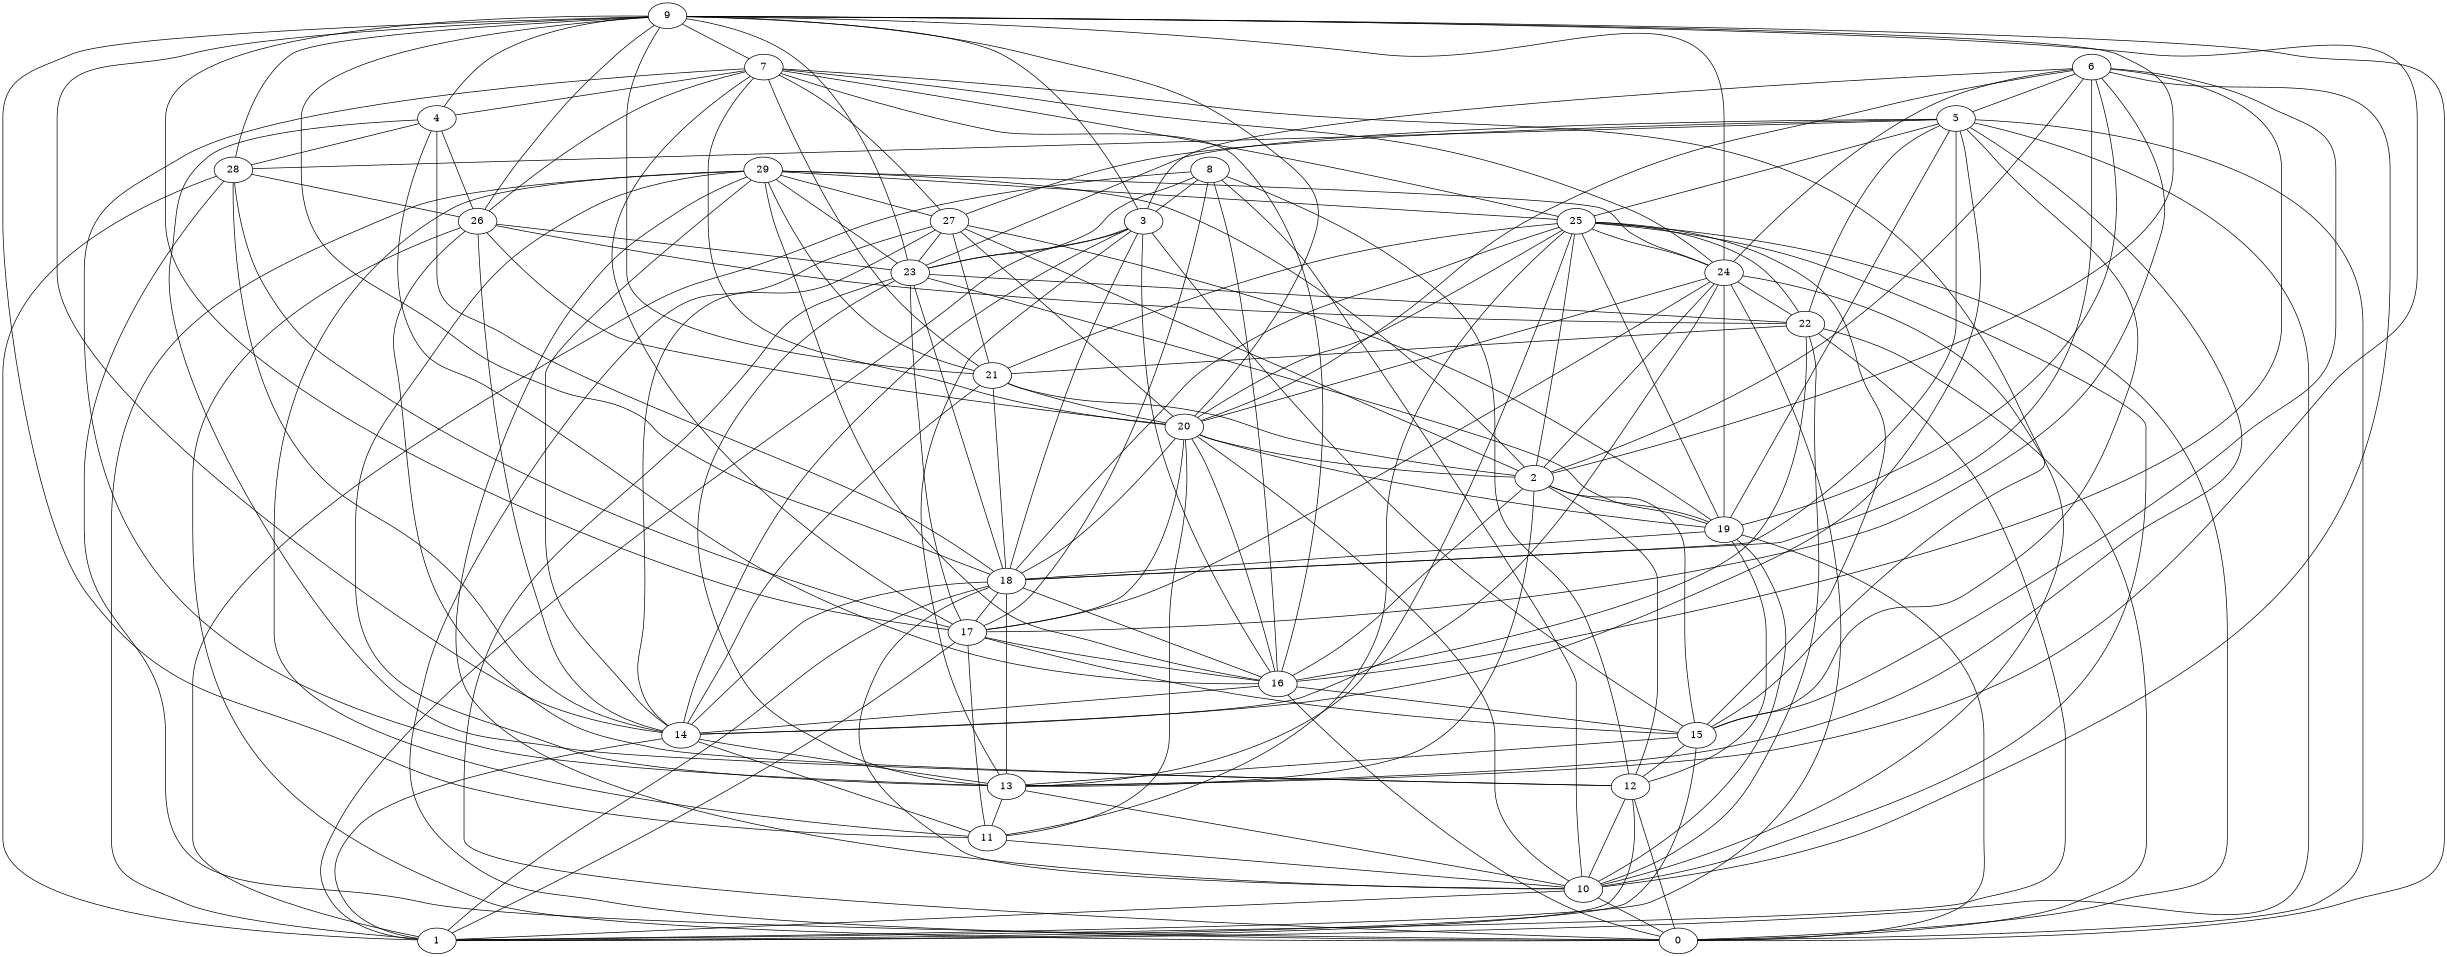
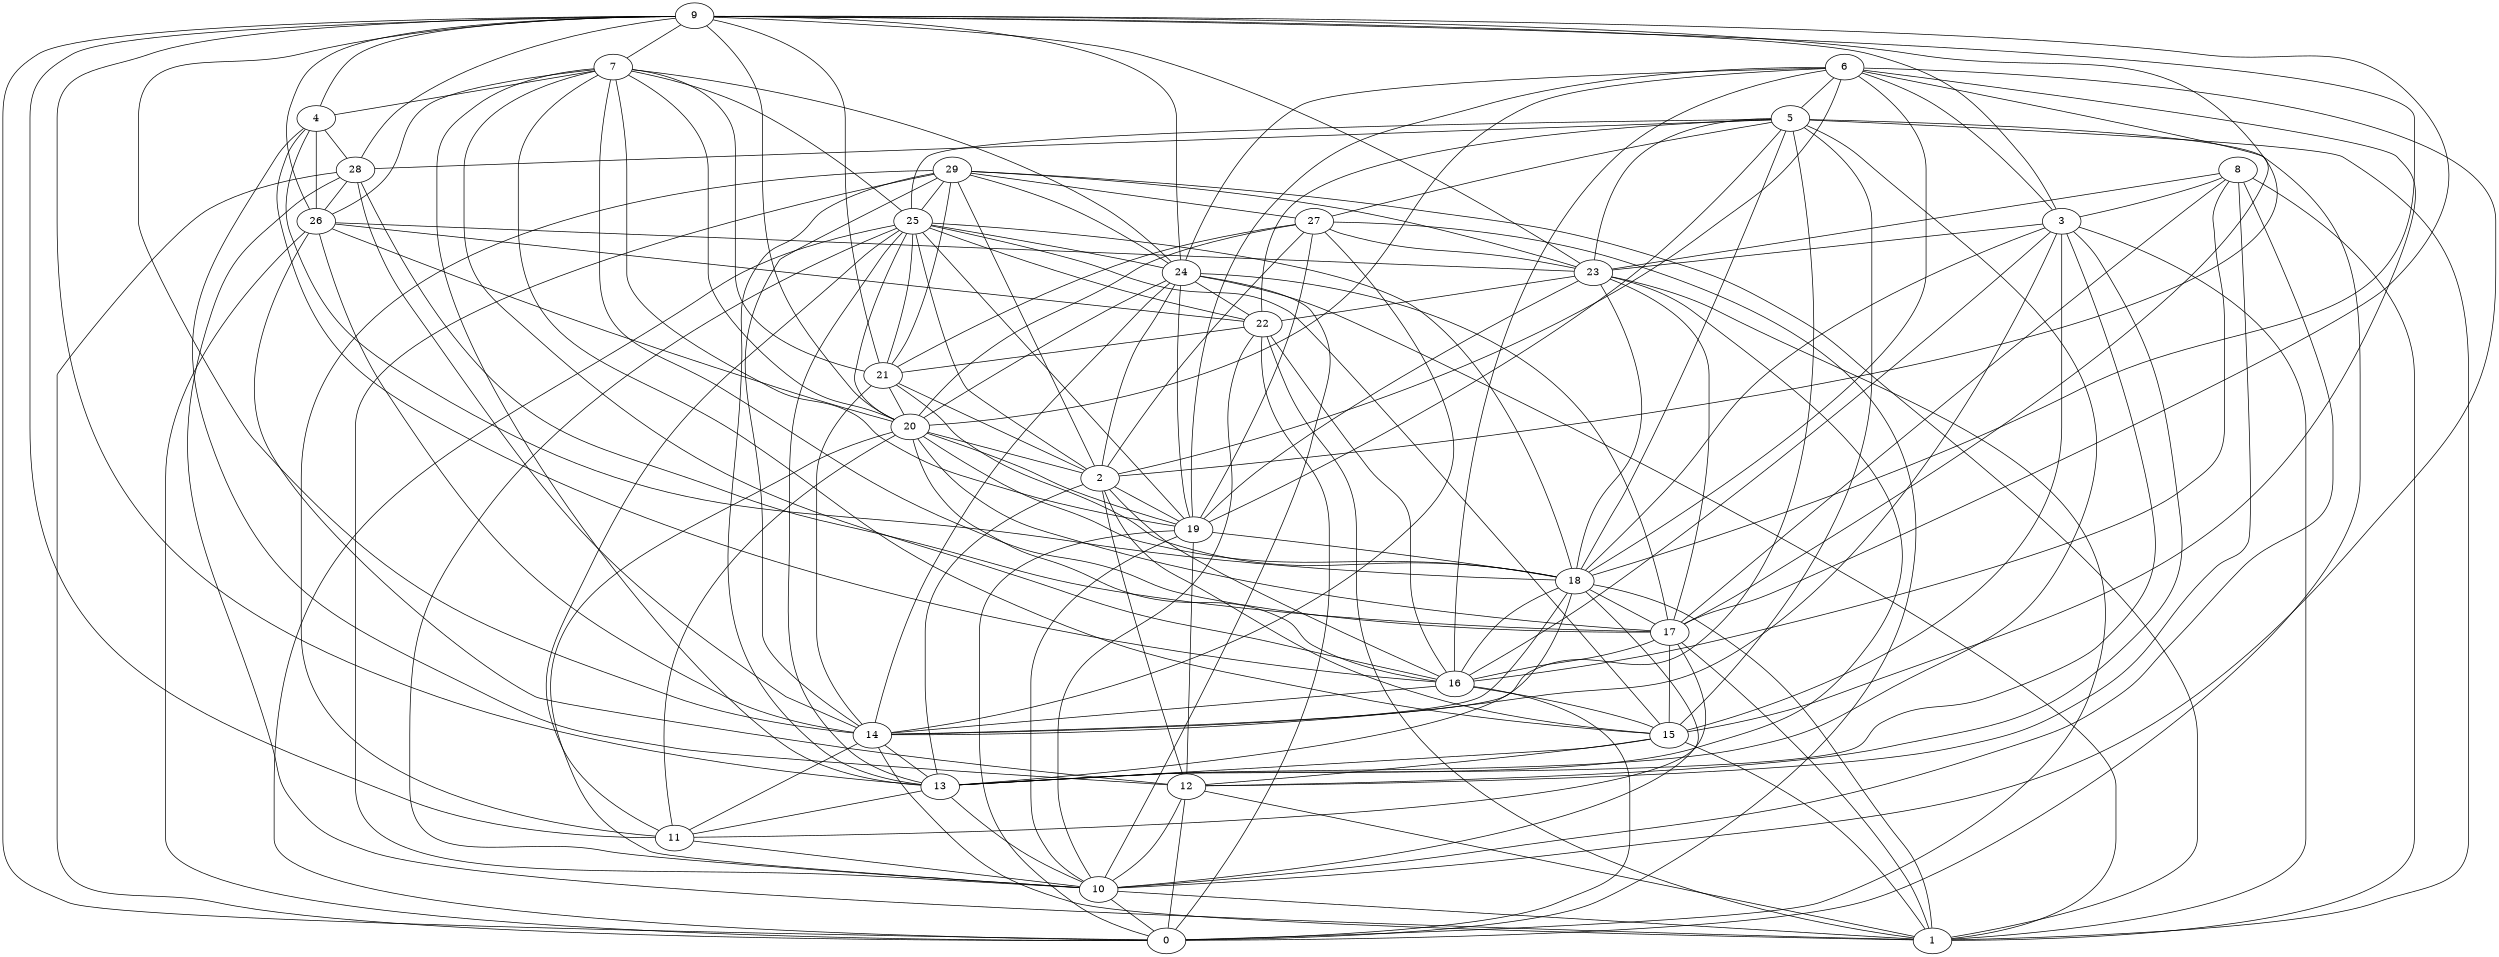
edge "7" -- "27": now "7" -- "19"
edge "29" -- "16": removed
edge "3" -- "12": added
